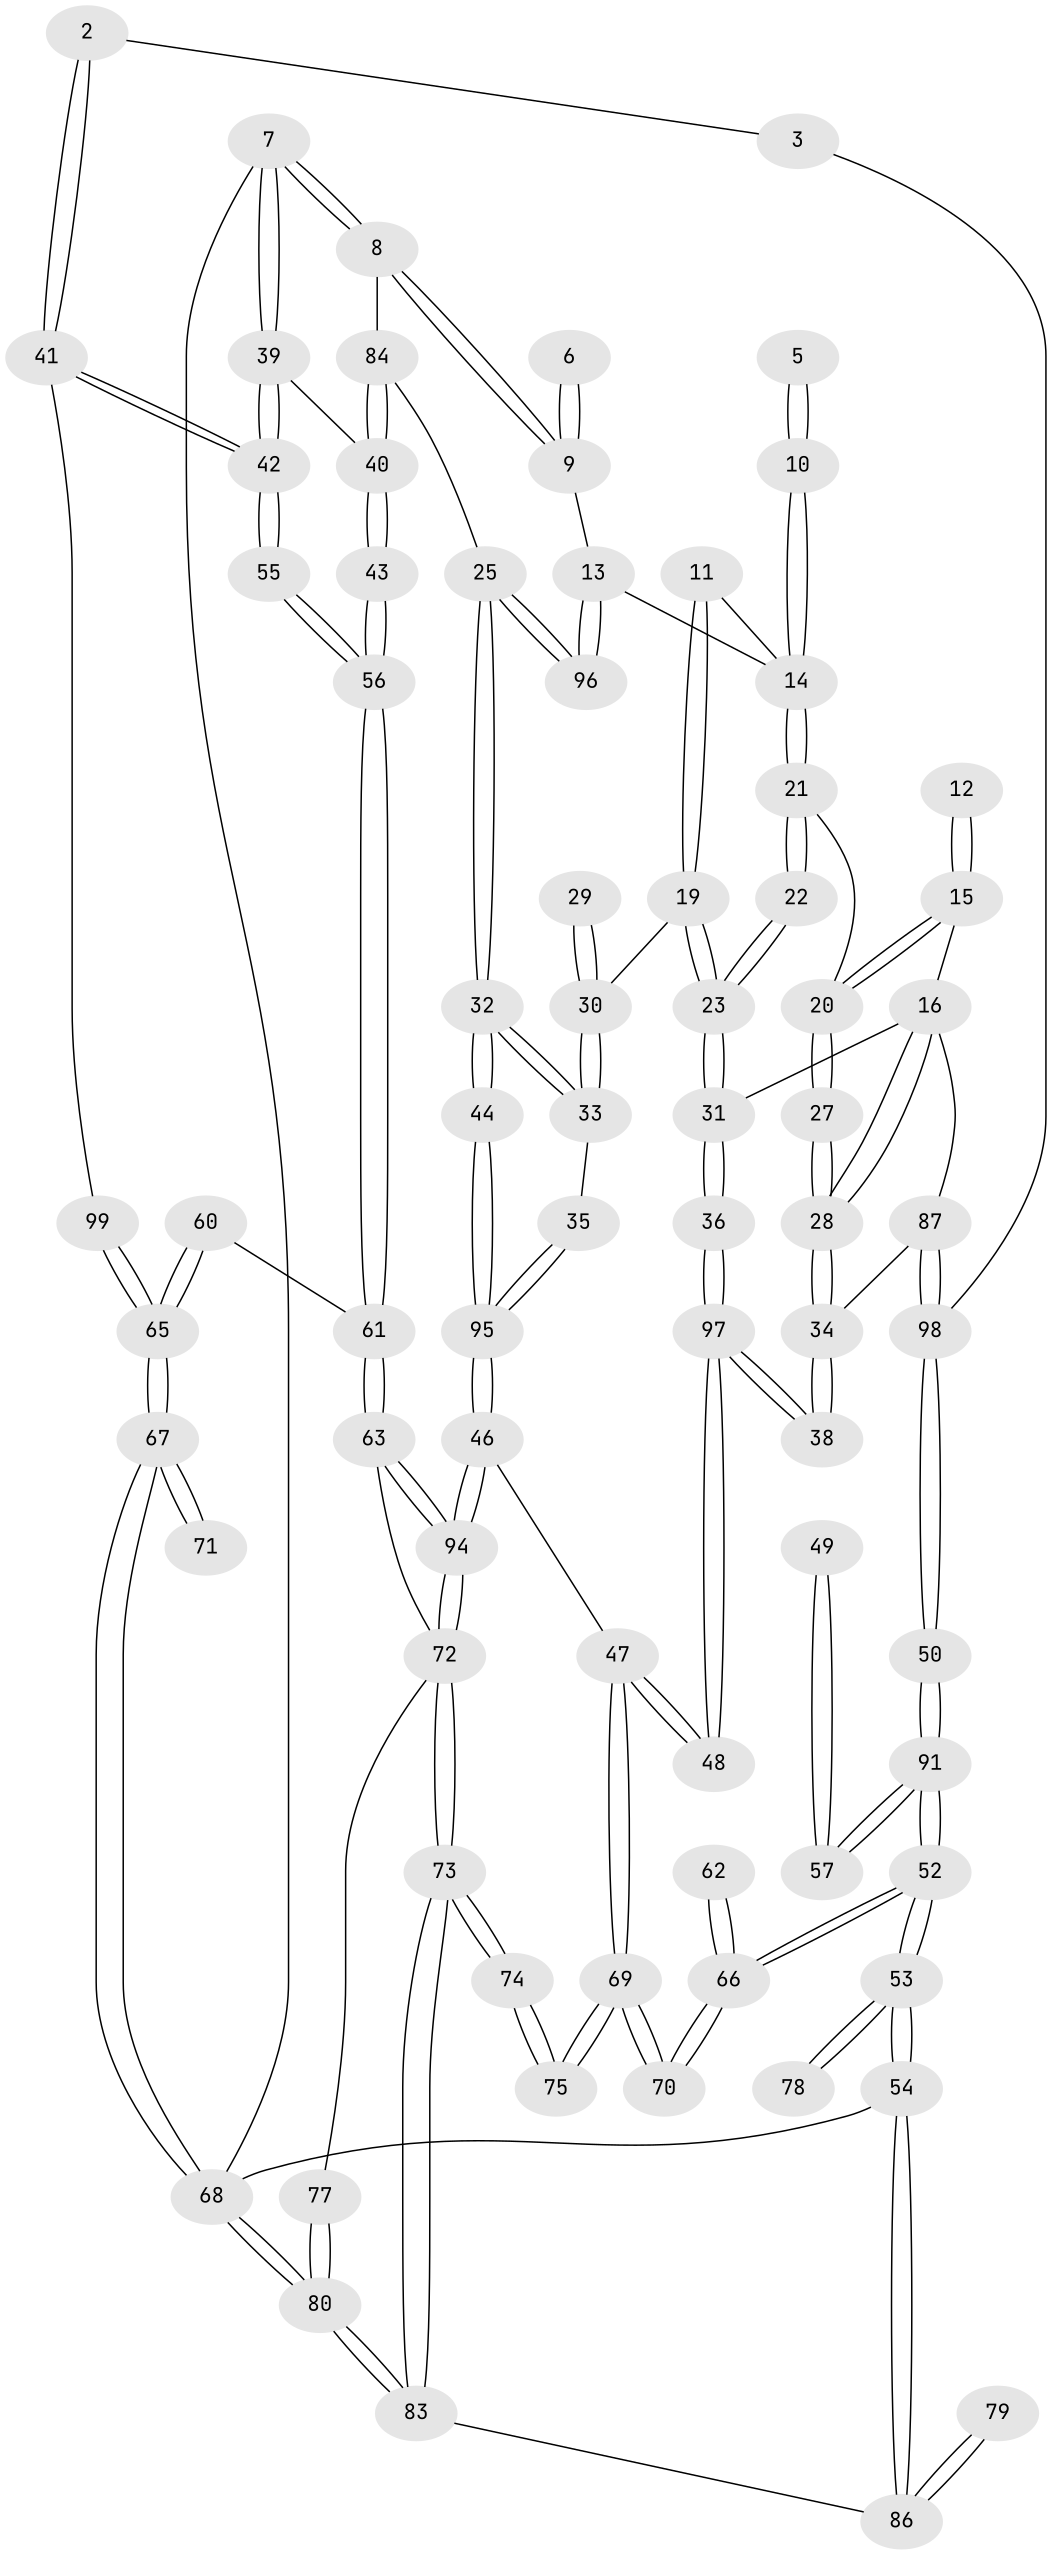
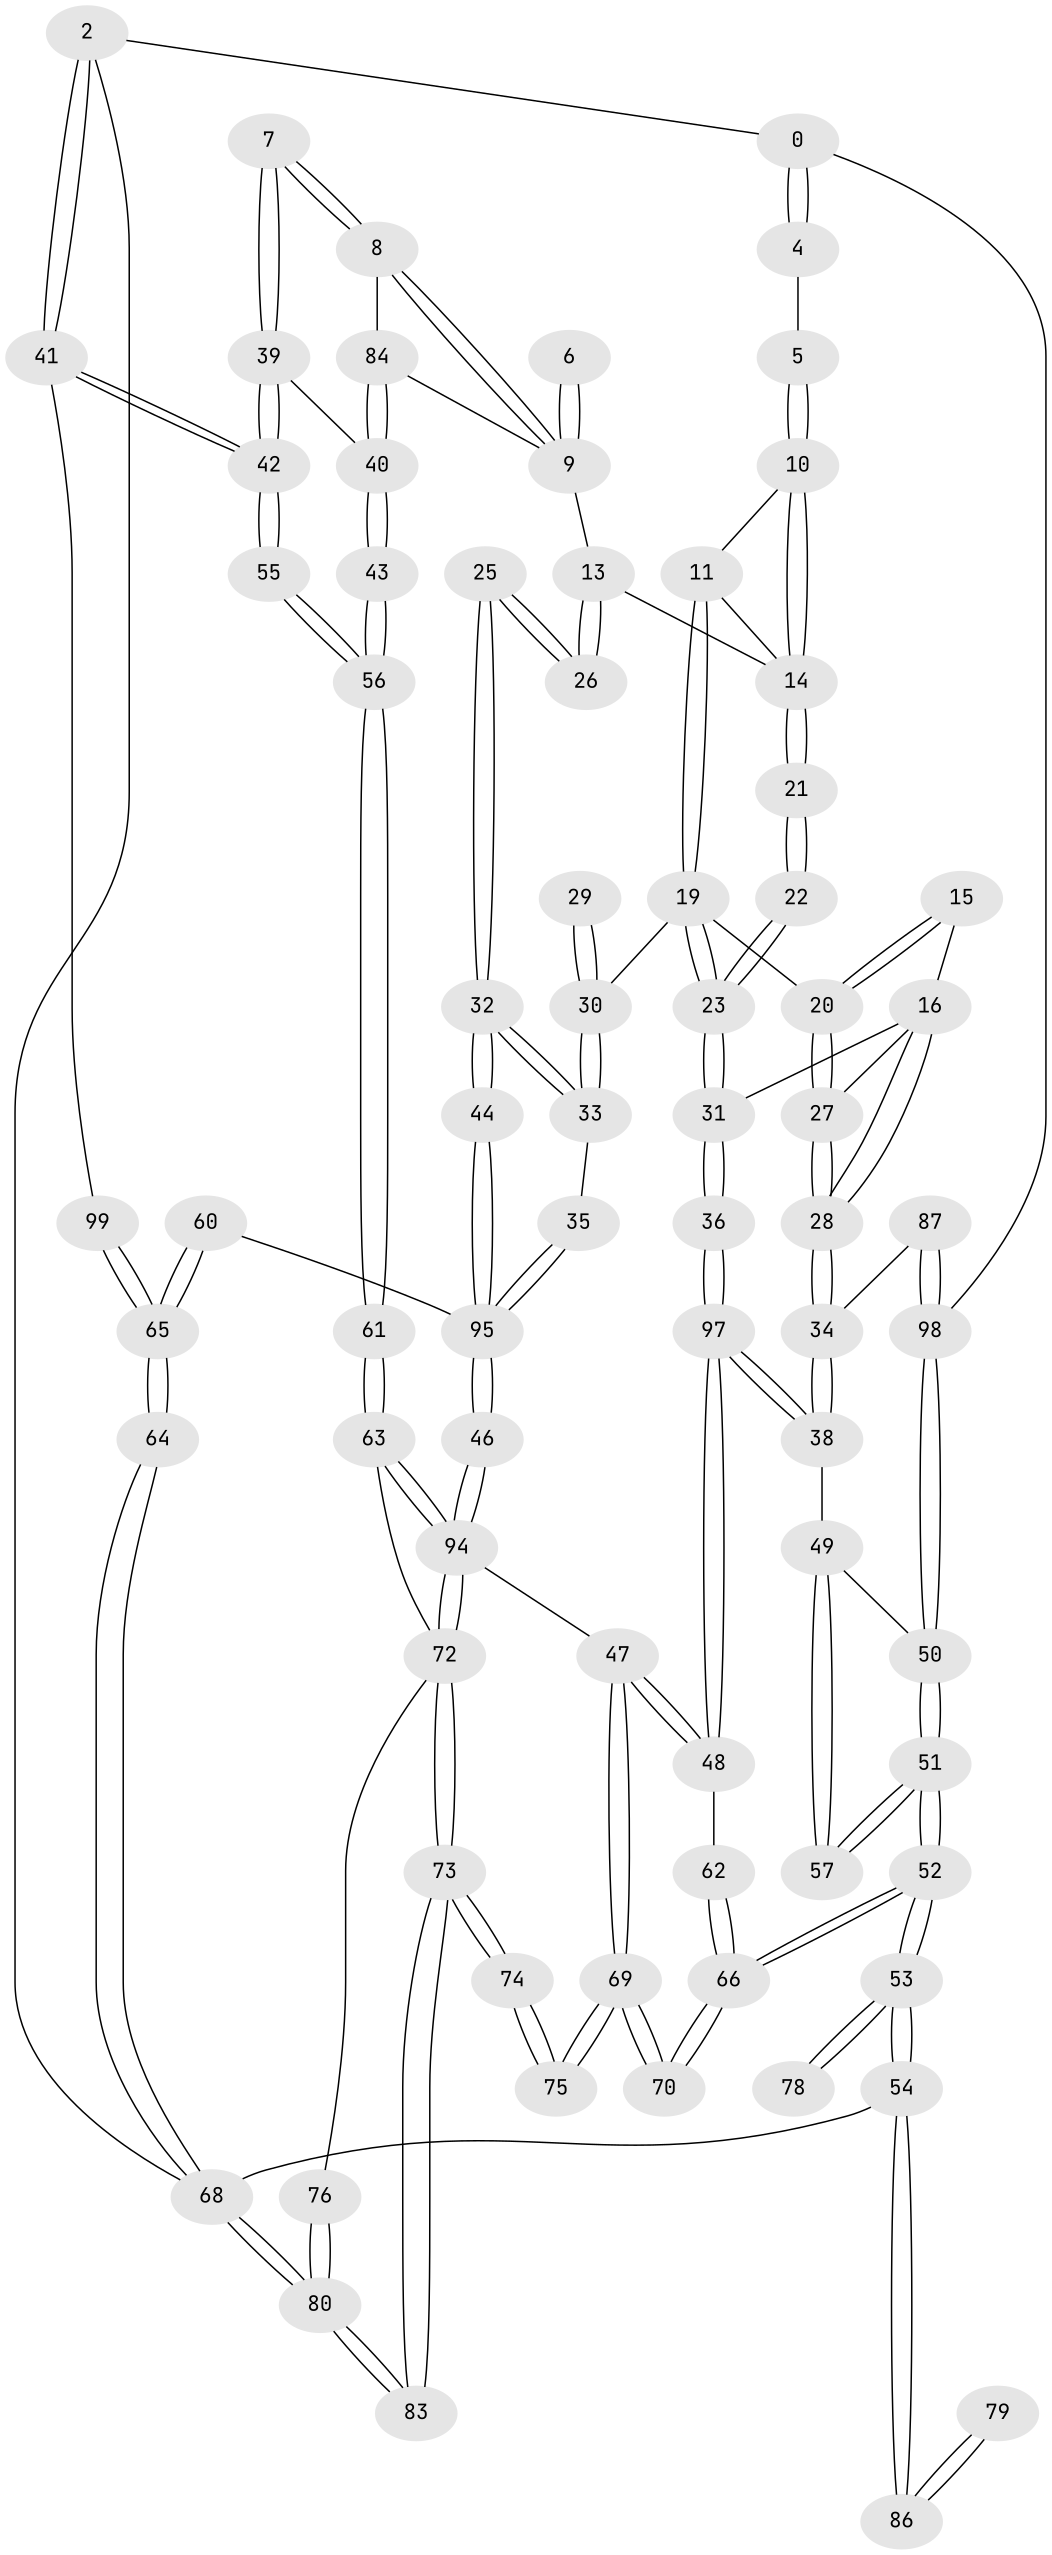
node "3": label "3" -> "0"
node "4": added
edge "84" -- "25": now "84" -- "9"
edge "10" -- "11": added
node "96": label "96" -> "26"
node "12": removed
edge "21" -- "20": now "19" -- "20"
edge "16" -- "87": now "16" -- "27"
edge "7" -- "68": now "2" -- "68"
edge "60" -- "61": now "60" -- "95"
node "67": label "67" -> "64"
edge "38" -- "49": added
node "71": removed
edge "46" -- "47": now "94" -- "47"
edge "49" -- "50": added
node "91": label "91" -> "51"
edge "48" -- "62": added
node "77": label "77" -> "76"
edge "83" -- "86": removed
